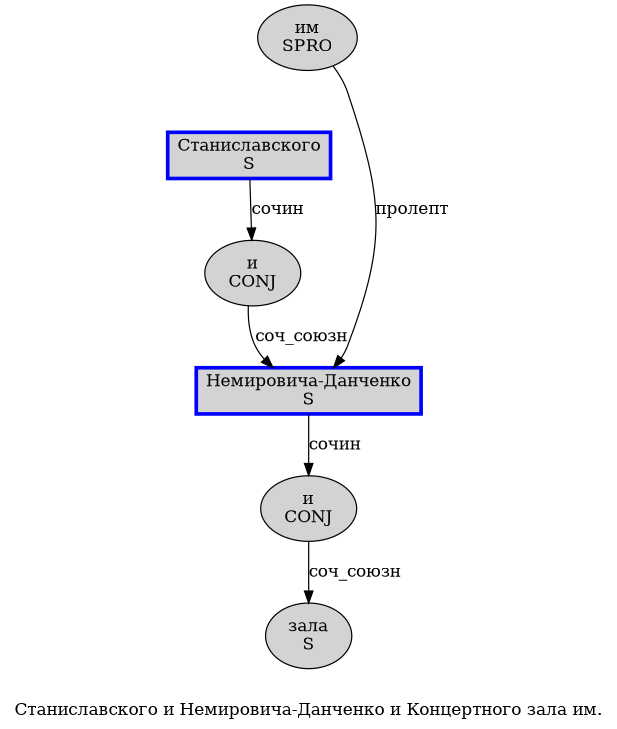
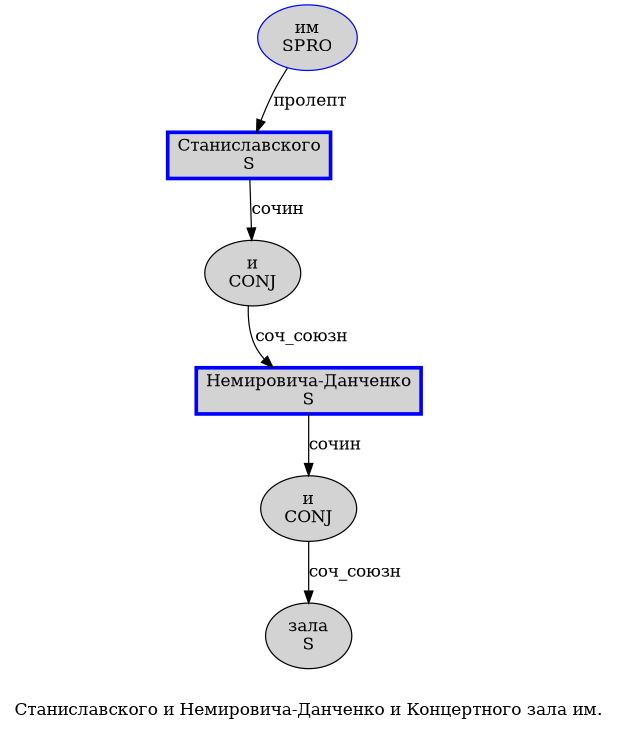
node "им SPRO": color black -> blue
edge "им SPRO" -> "Немировича-Данченко S": now "им SPRO" -> "Станиславского S"
